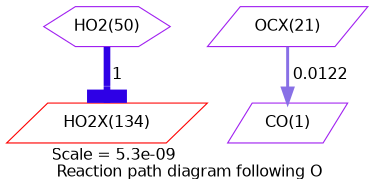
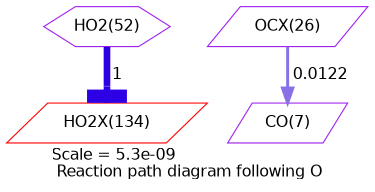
node "HO2(50)": label "HO2(50)" -> "HO2(52)"
node "OCX(21)": label "OCX(21)" -> "OCX(26)"
node "CO(1)": label "CO(1)" -> "CO(7)"
